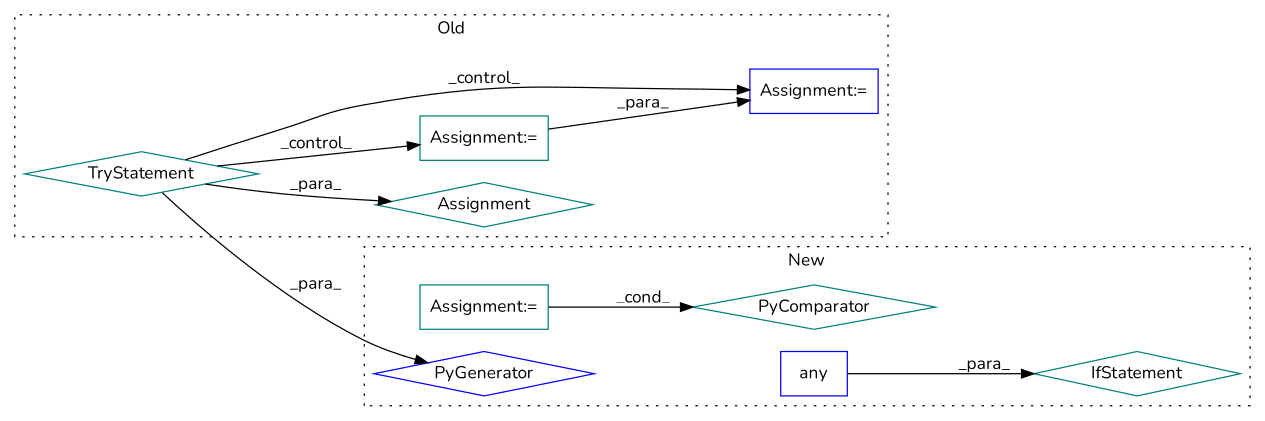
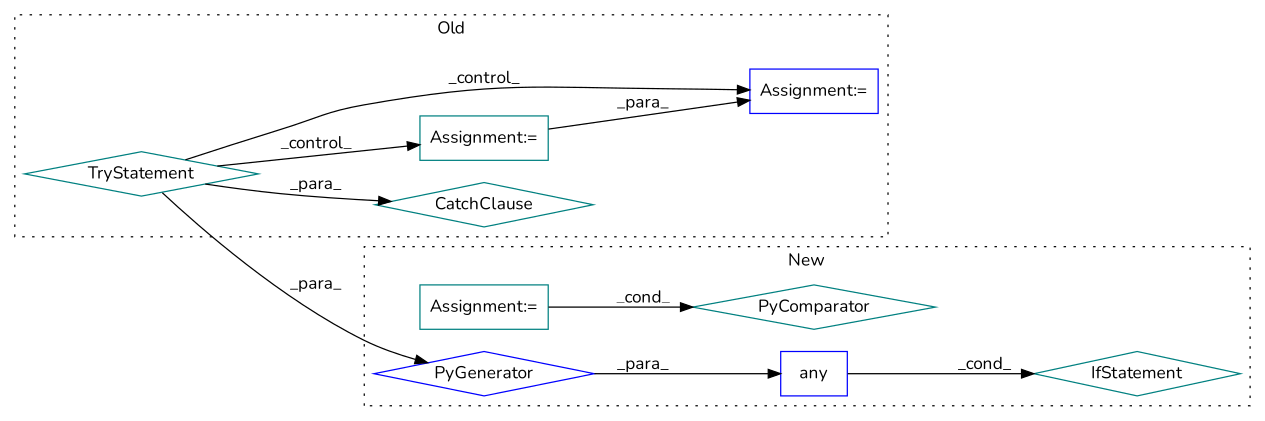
node "Assignment": label "Assignment" -> "CatchClause"
edge "any" -> "IfStatement": label "_para_" -> "_cond_"
edge "PyGenerator" -> "any": added, label "_para_"
